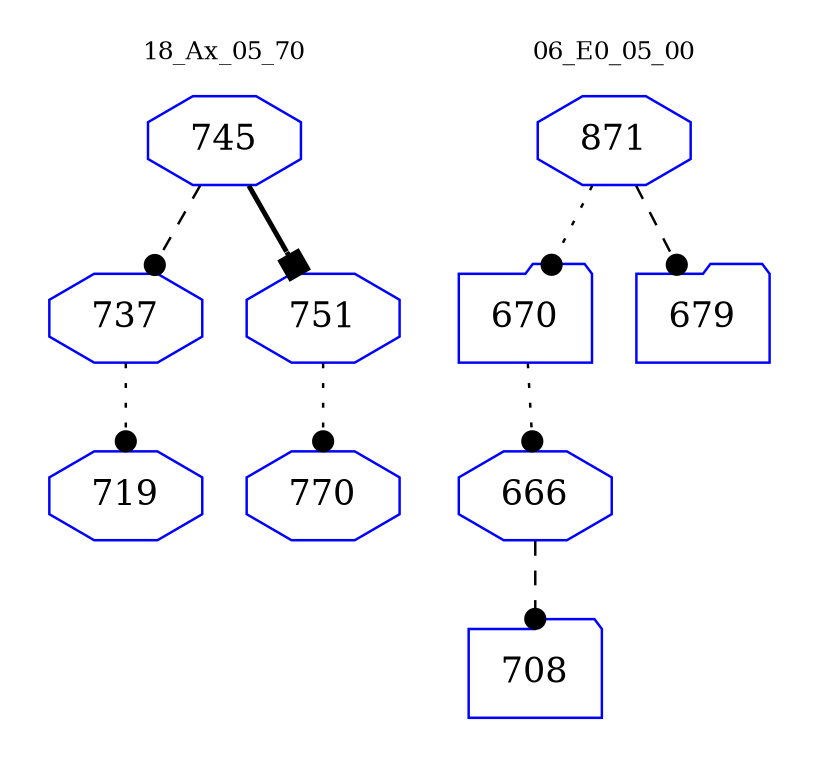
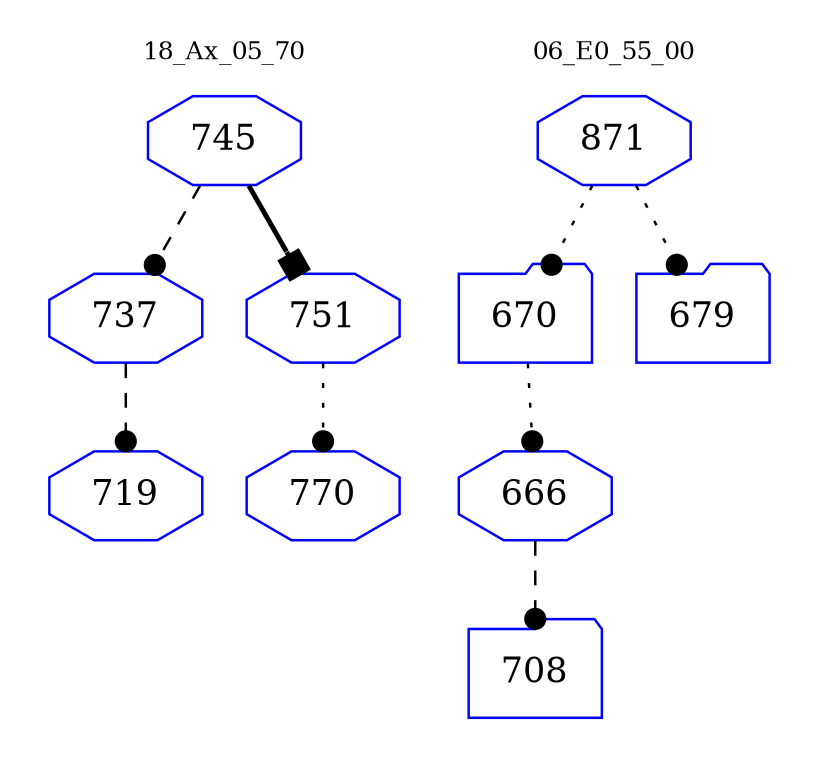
cluster "06_E0_05_00": label "06_E0_05_00" -> "06_E0_55_00"
edge "871" -> "679": style dashed -> dotted
edge "737" -> "719": style dotted -> dashed
